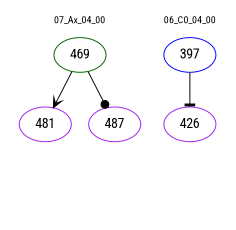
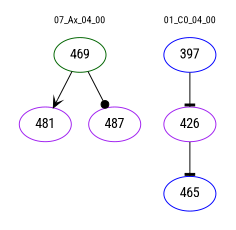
cluster "06_C0_04_00": label "06_C0_04_00" -> "01_C0_04_00"
node "465": added
